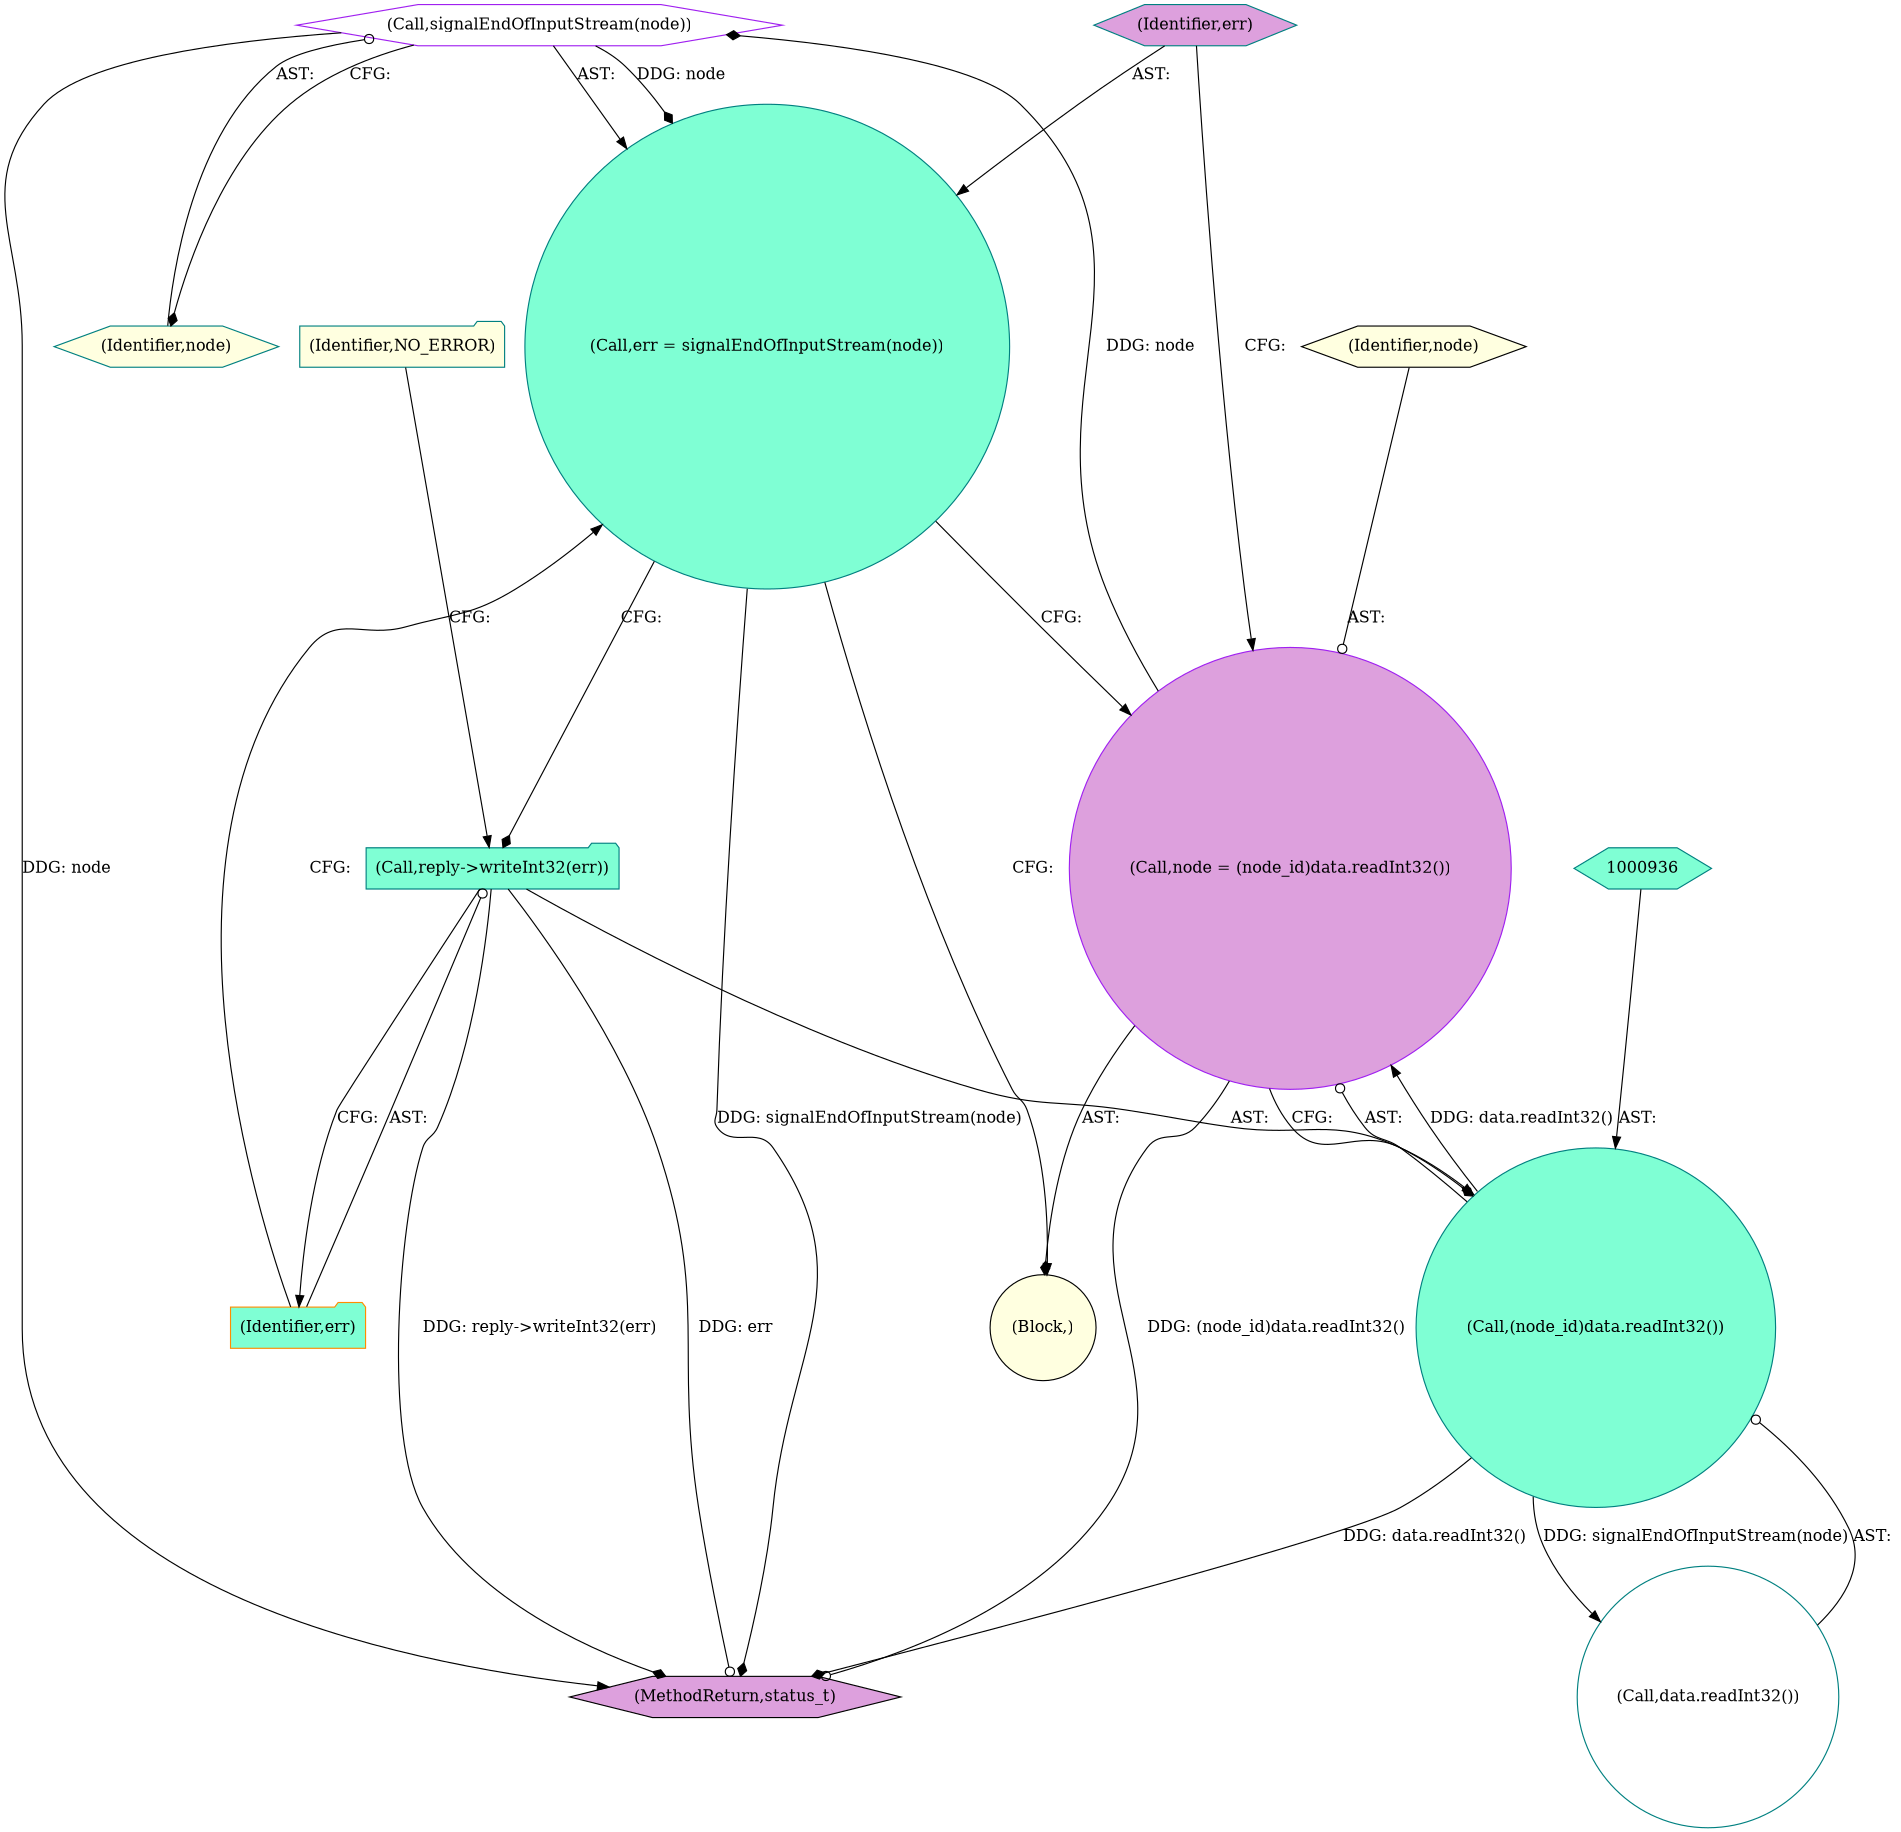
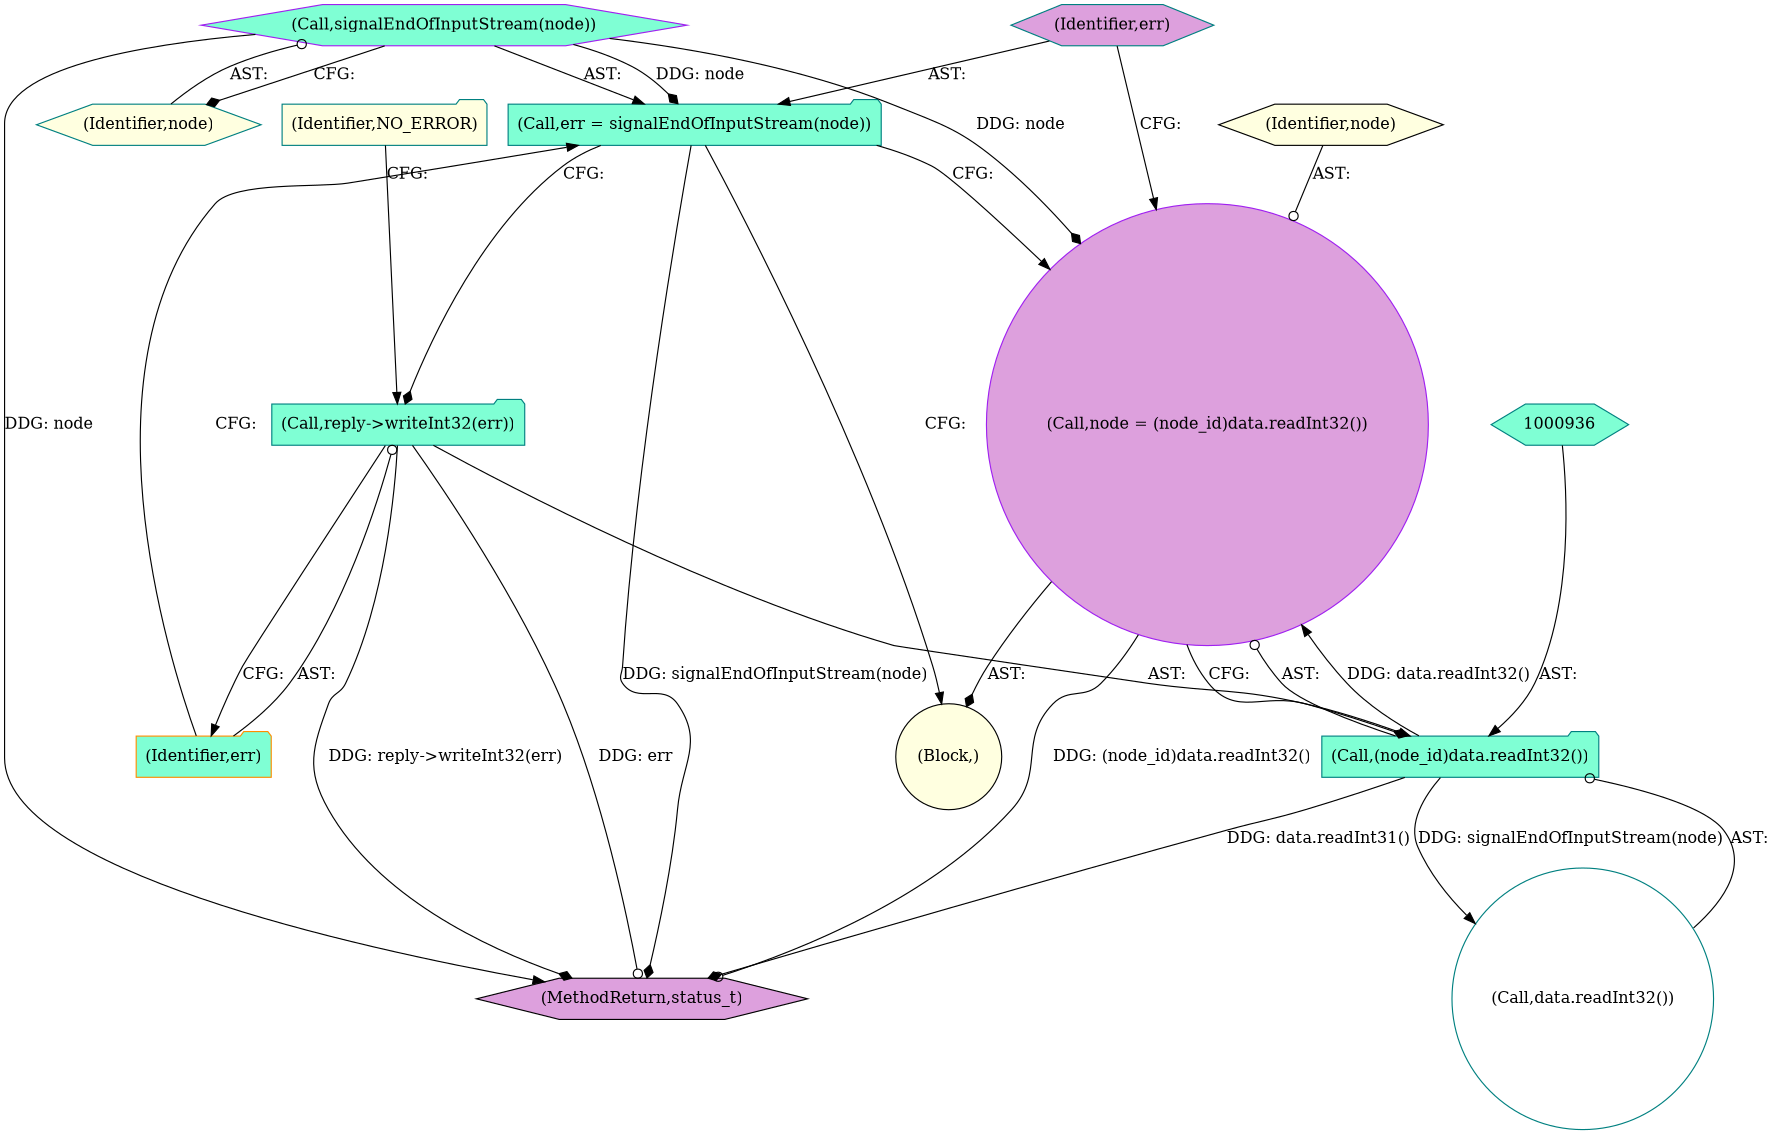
node "(Call,signalEndOfInputStream(node))": fillcolor white -> aquamarine
edge "(Call,node = (node_id)data.readInt32())" -> "(Call,signalEndOfInputStream(node))": reversed
node "(Call,err = signalEndOfInputStream(node))": shape circle -> folder
node "(Call,(node_id)data.readInt32())": shape circle -> folder
edge "(Call,(node_id)data.readInt32())" -> "(MethodReturn,status_t)": label "DDG: data.readInt32()" -> "DDG: data.readInt31()"
